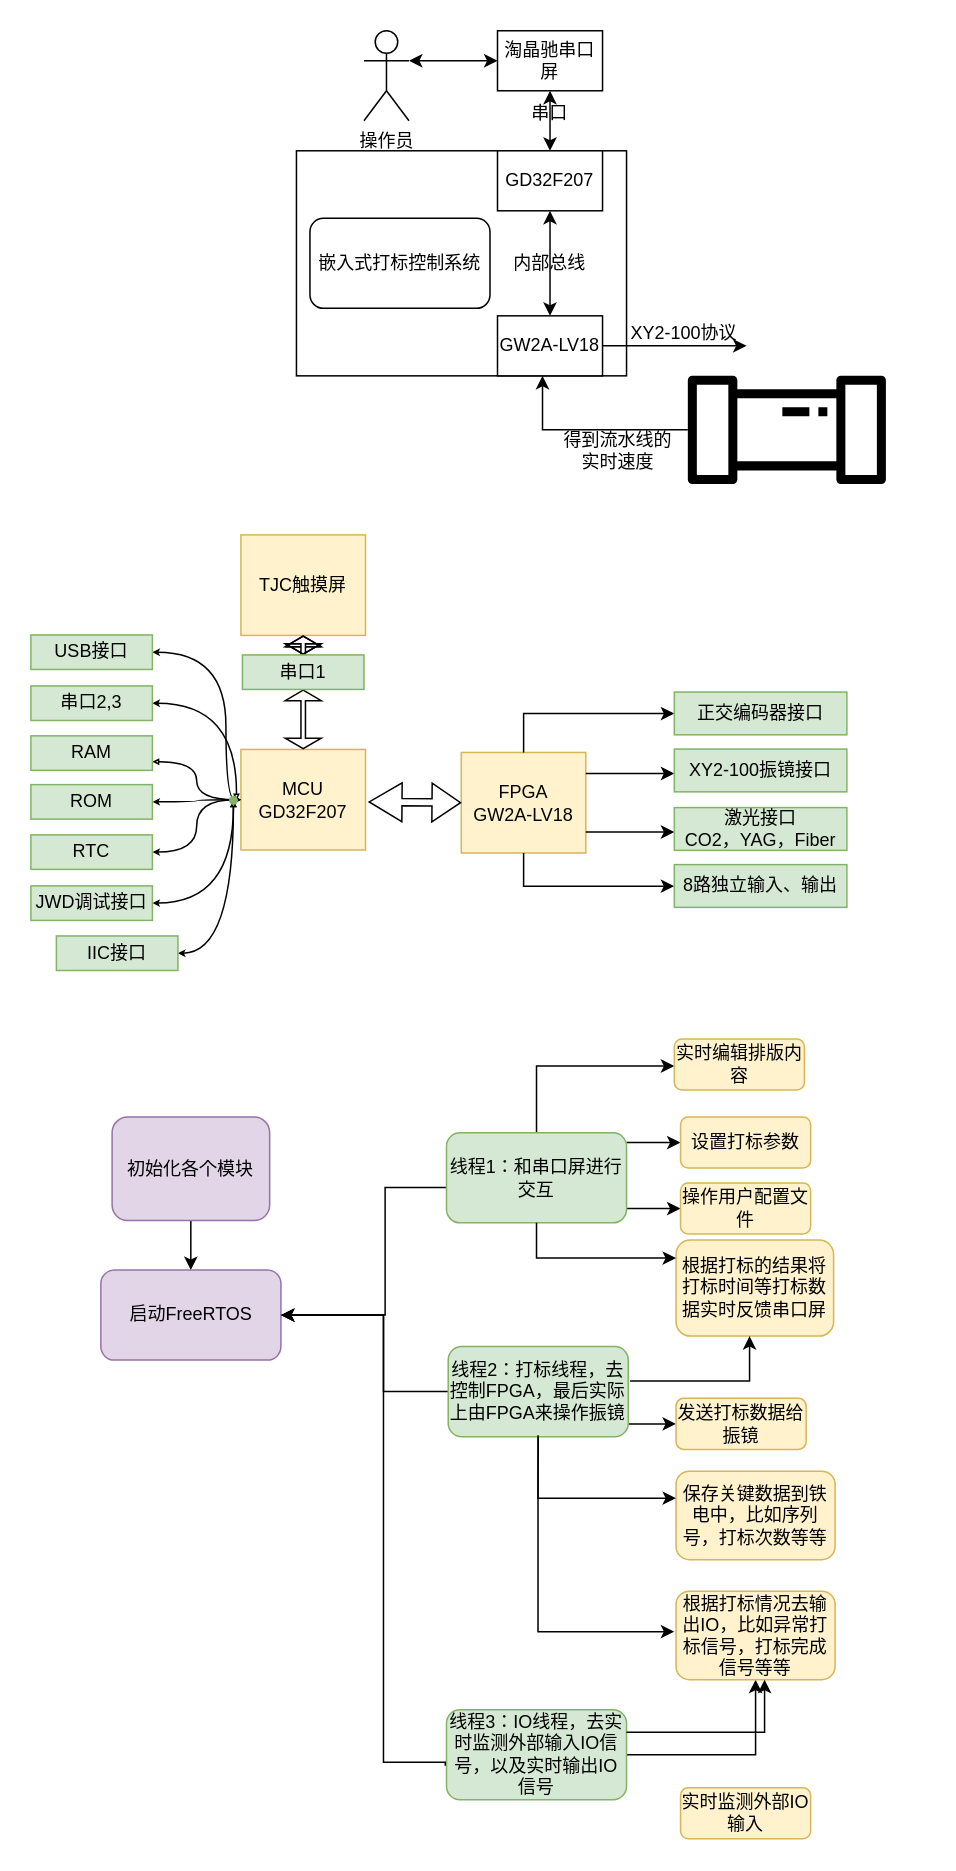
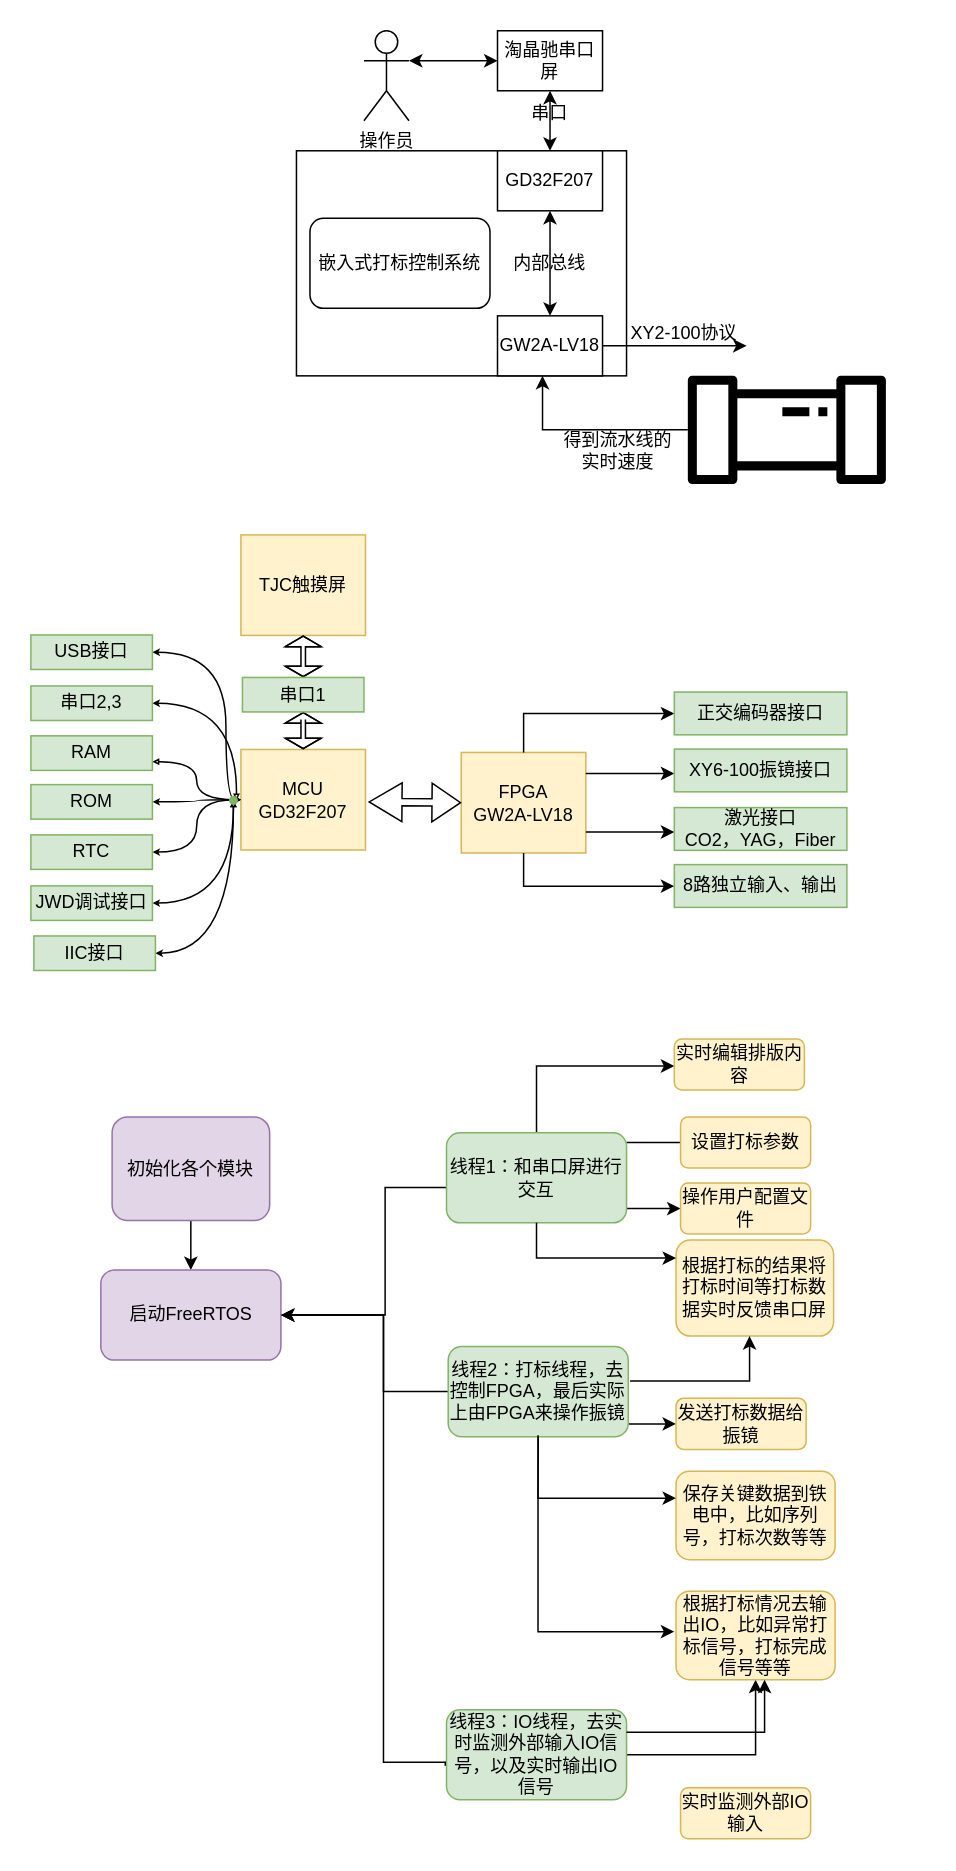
node "串口1": moved (303, 672) -> (303, 695)
node "XY2-100振镜接口": label "XY2-100振镜接口" -> "XY6-100振镜接口"
node "IIC接口": moved (117, 953) -> (95, 953)
edge "线程1：和串口屏进行交互" -> "设置打标参数": arrowhead classic -> none
